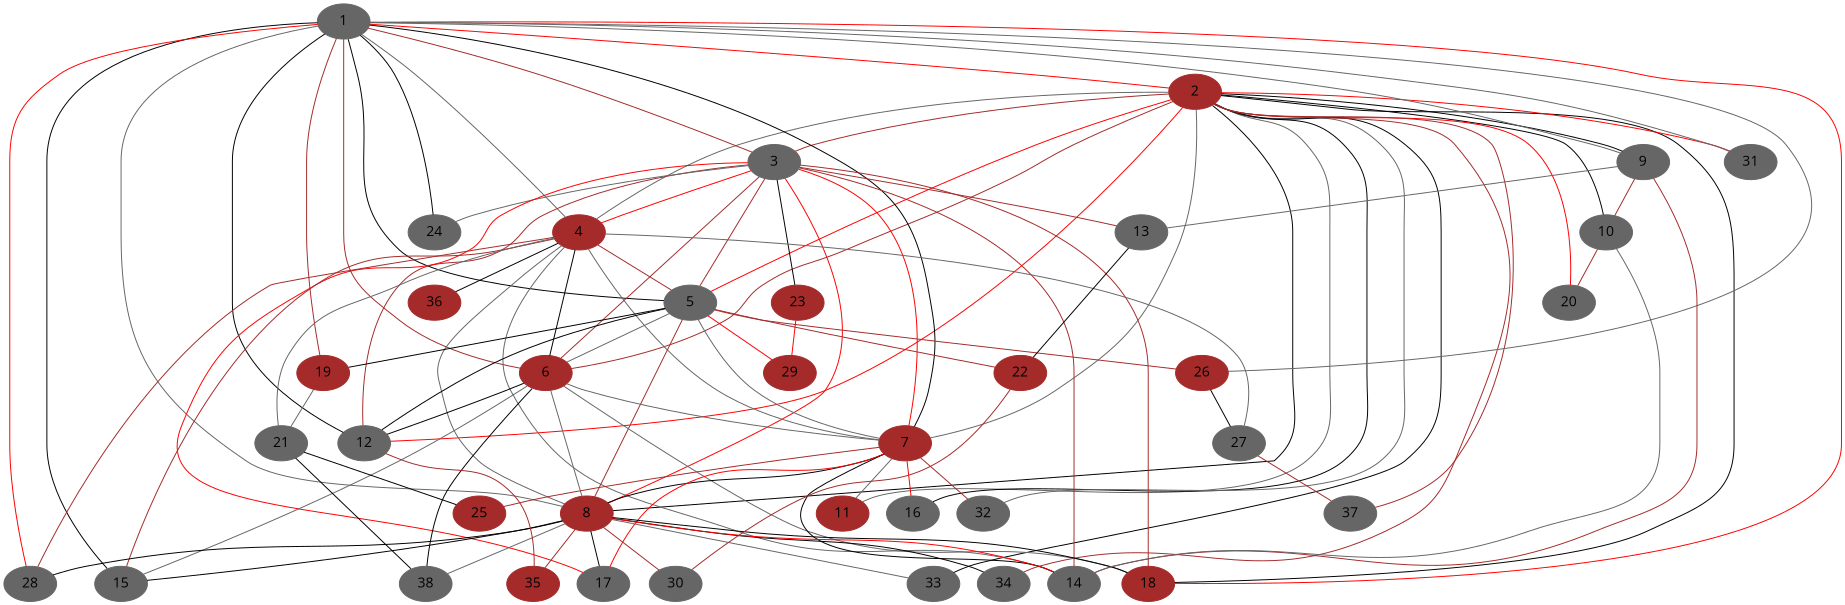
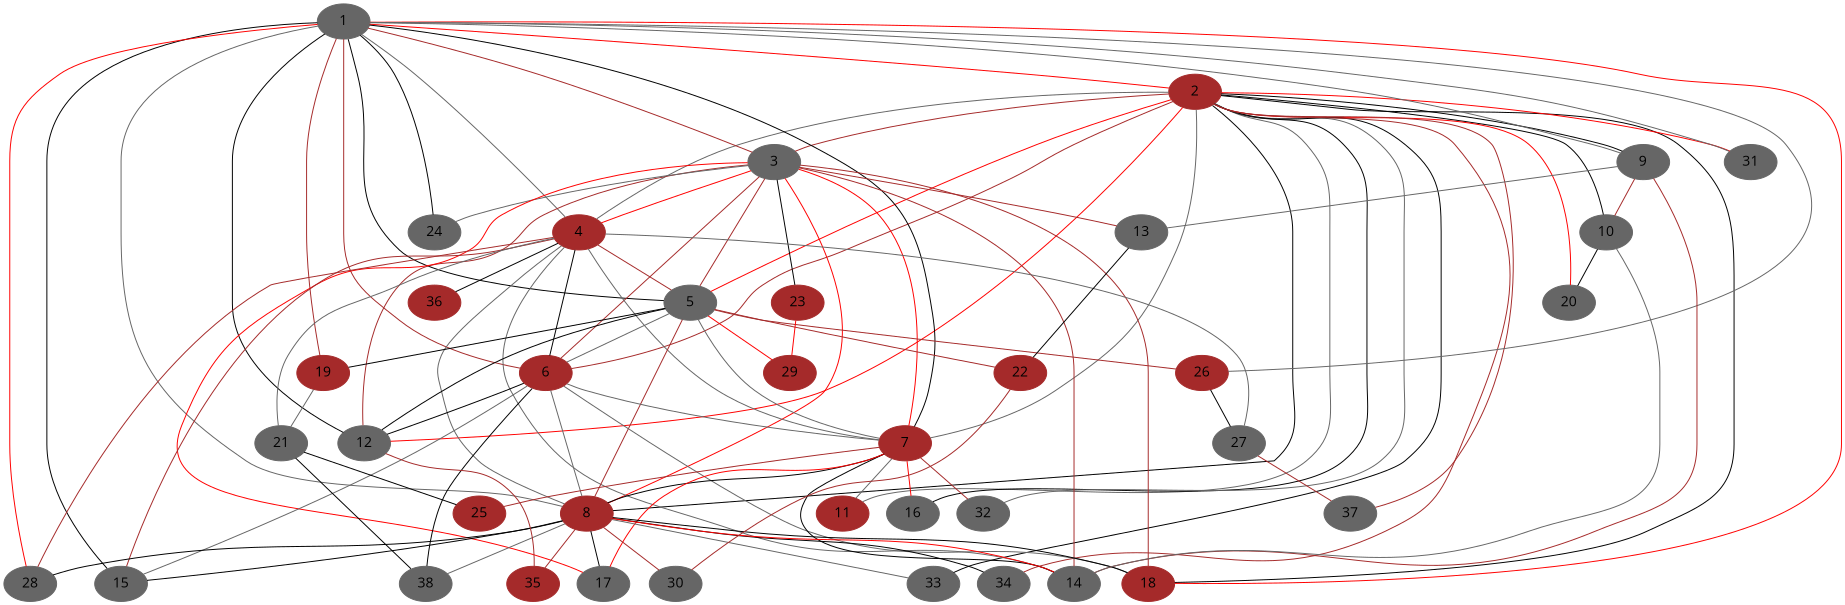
edge "10" -- "20": color brown -> black
